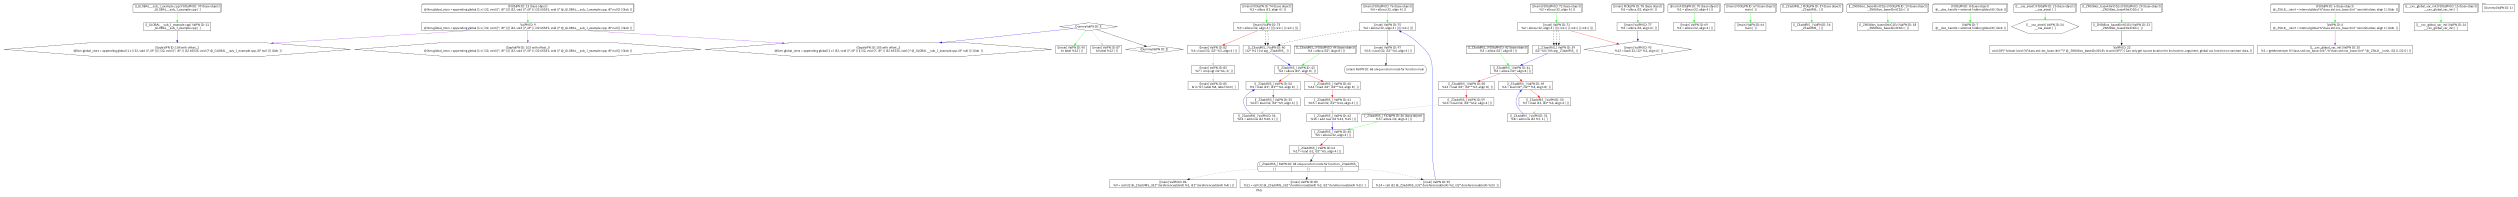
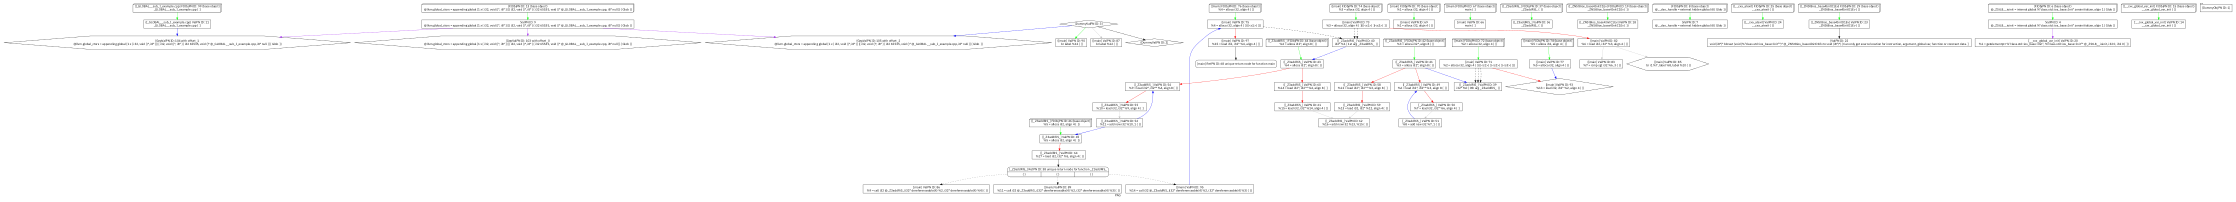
node "{[__cxa_atexit] ValPN ID: 24 __cxa_atexit {  }}": shape hexagon -> box
edge "{[_Z3addRiS_] ValPN ID: 39 i32* %0 { 0th arg _Z3addRiS_  }}" -> "{[_Z3addRiS_] ValPN ID: 41 %3 = alloca i32*, align 8 {  }}": reversed
edge "{[main] ValPN ID: 83 %7 = icmp sgt i32 %6, 3 {  }}" -> "{[main] ValPN ID: 85 br i1 %7, label %8, label %10 {  }}": now "{[main] ValPN ID: 82 %6 = load i32, i32* %3, align 4 {  }}" -> "{[main] ValPN ID: 85 br i1 %7, label %8, label %10 {  }}"
node "{[main] ValPN ID: 85 br i1 %7, label %8, label %10 {  }}": shape box -> hexagon
edge "{[_Z3addRiS_] ValPN ID: 62 %16 = add nsw i32 %13, %15 {  }}" -> "{[_Z3addRiS_] ValPN ID: 45 %5 = alloca i32, align 4 {  }}": now "{[_Z3addRiS_] ValPN ID: 56 %11 = add nsw i32 %10, 1 {  }}" -> "{[_Z3addRiS_] ValPN ID: 45 %5 = alloca i32, align 4 {  }}"
